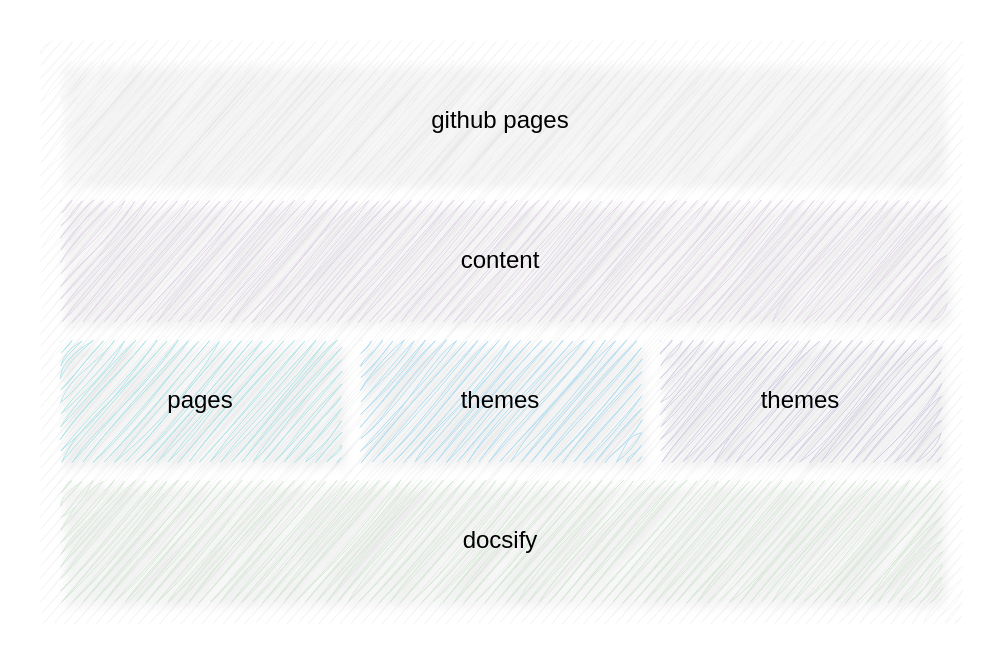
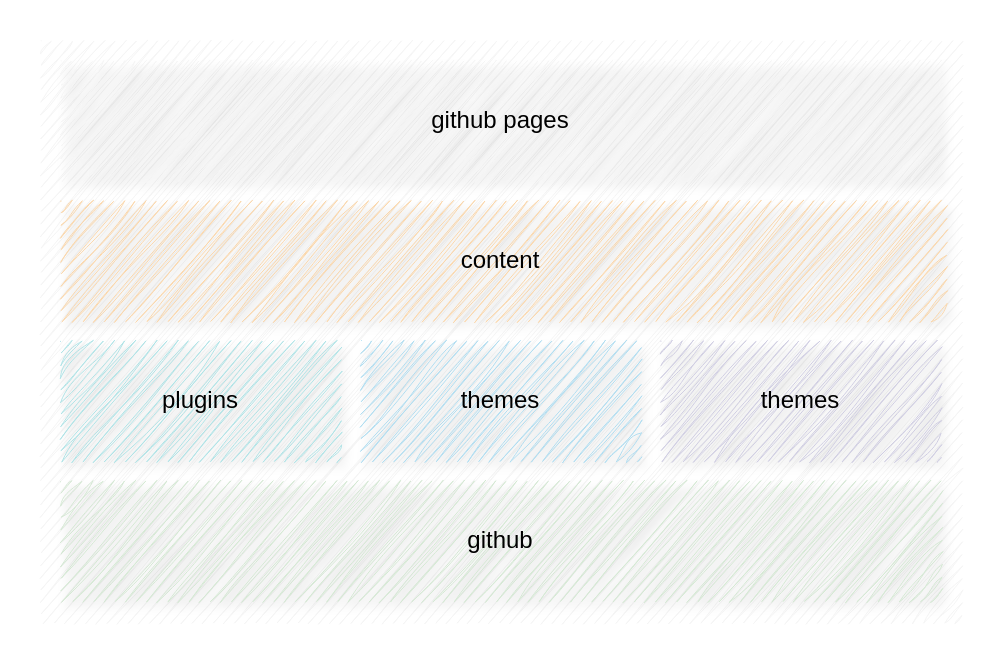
node "content": fillcolor #e1d5e7 -> #fad7ac
node "pages": label "pages" -> "plugins"
node "docsify": label "docsify" -> "github"
